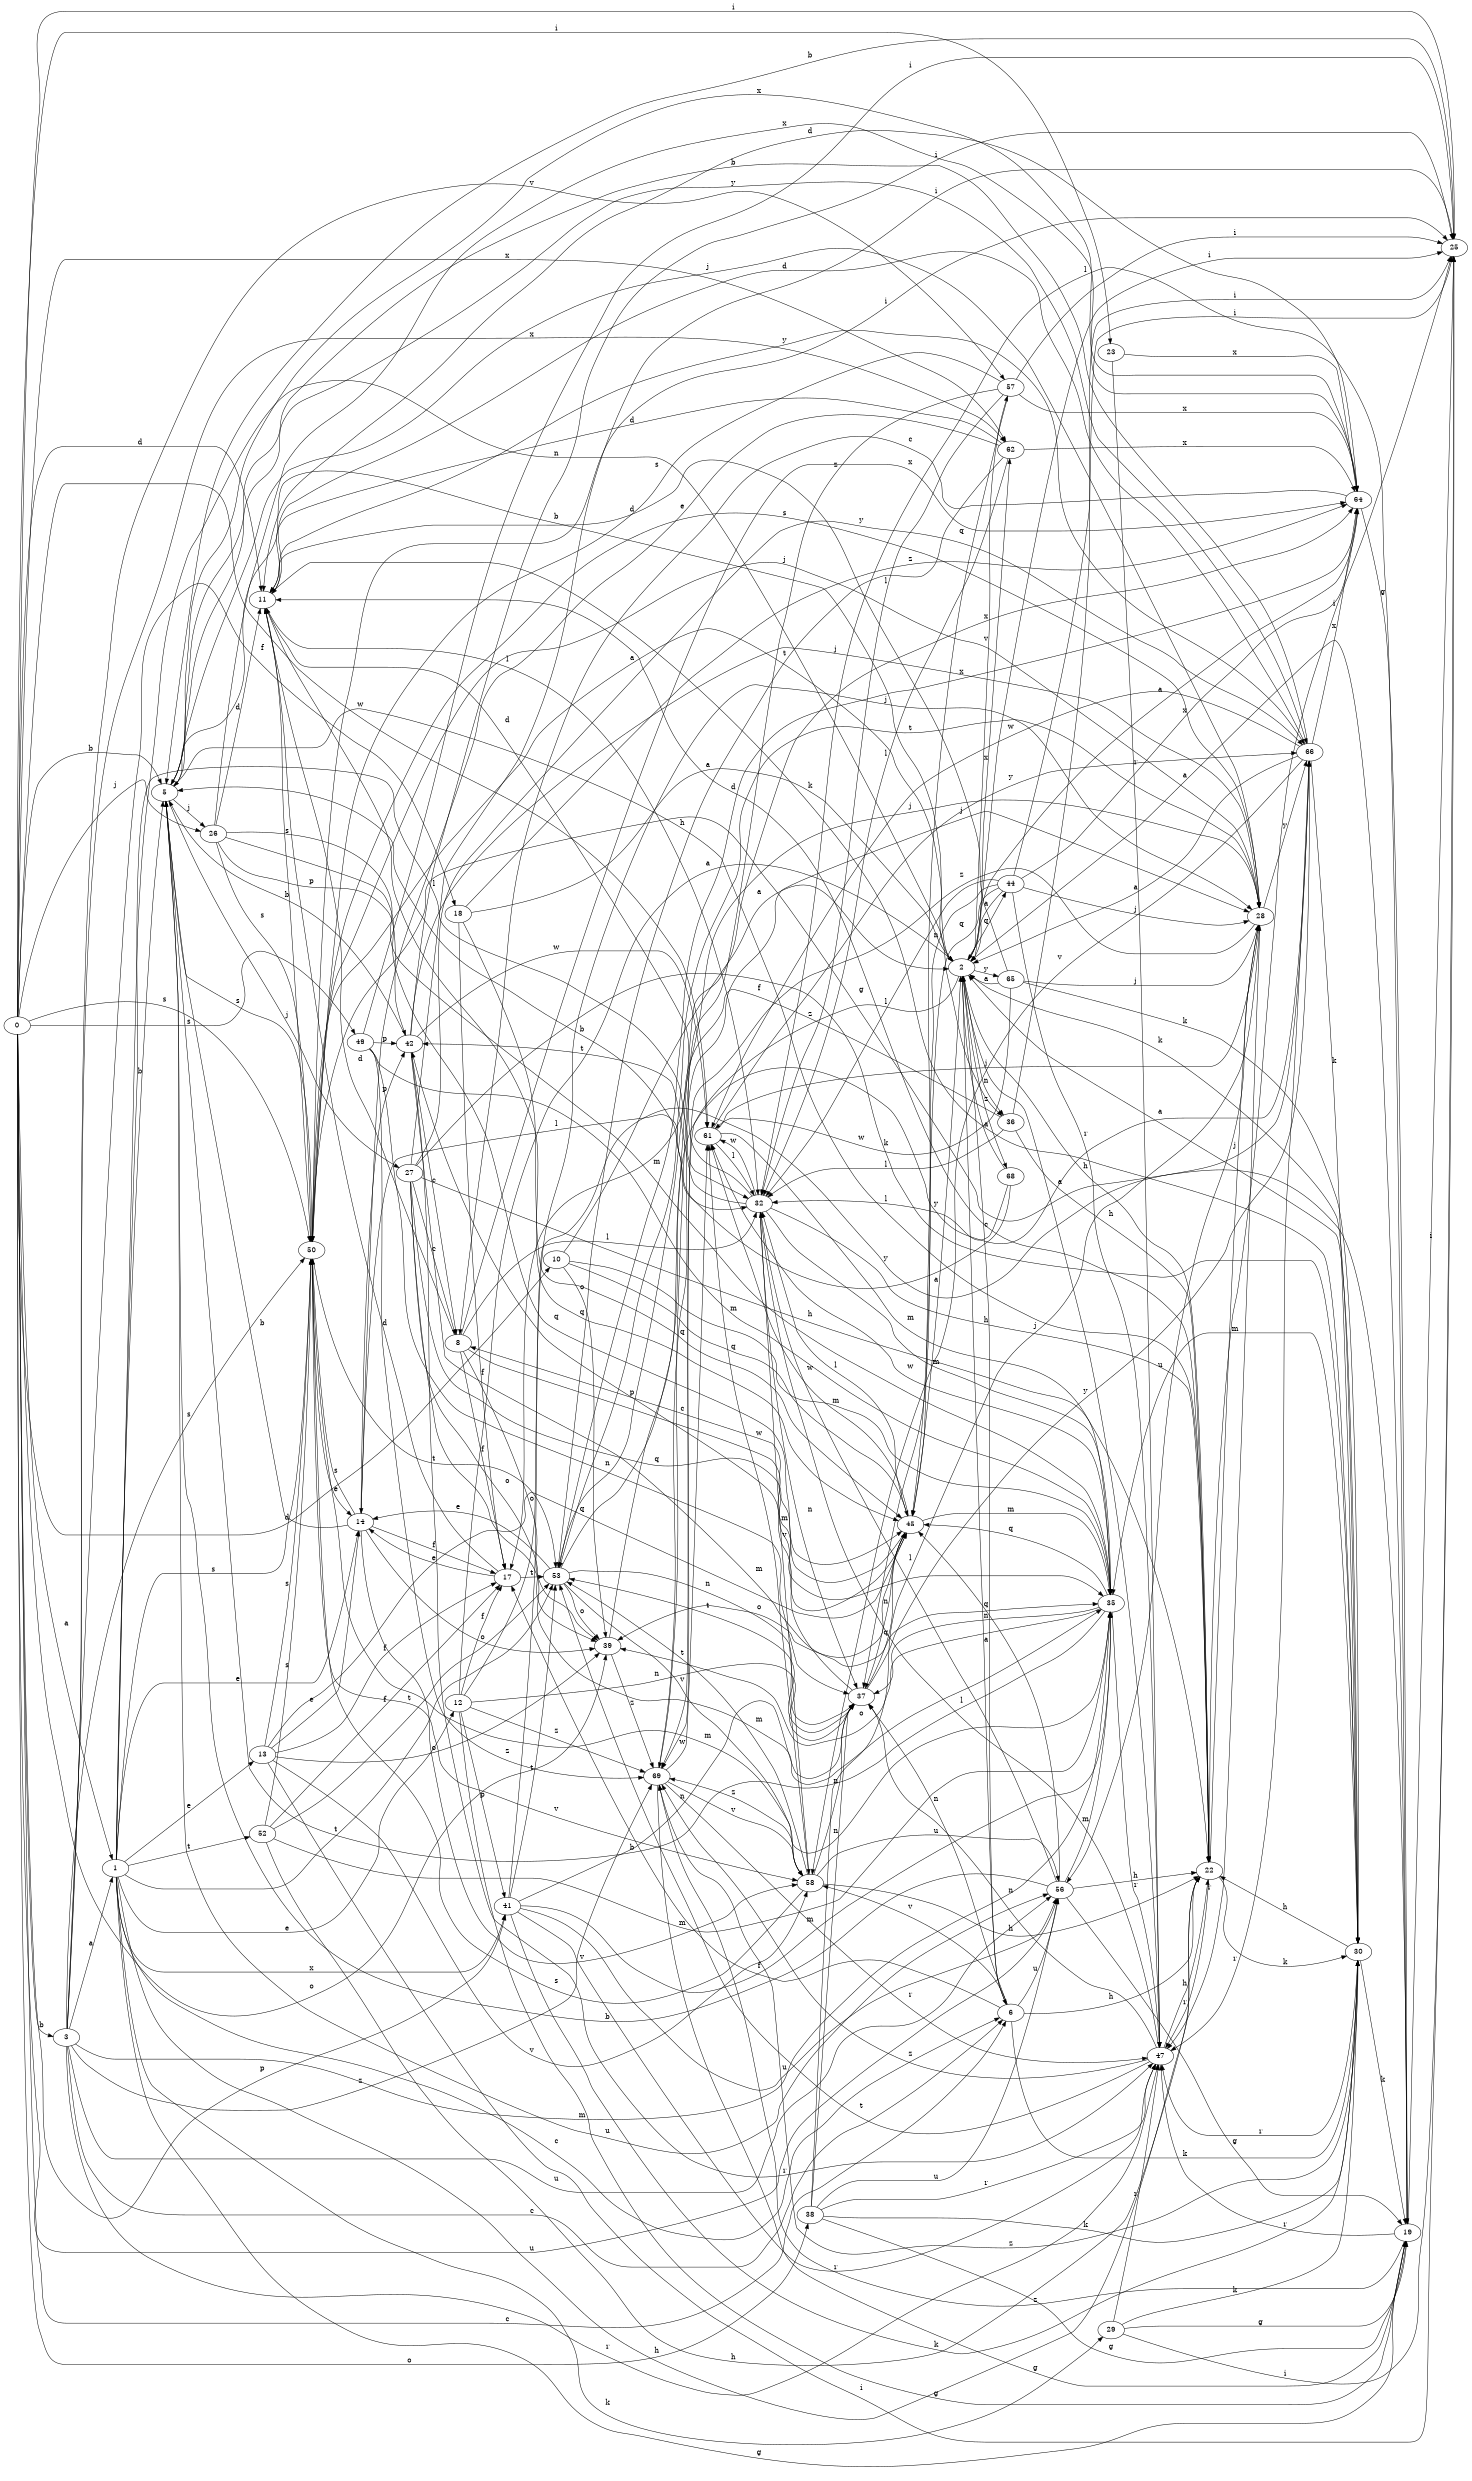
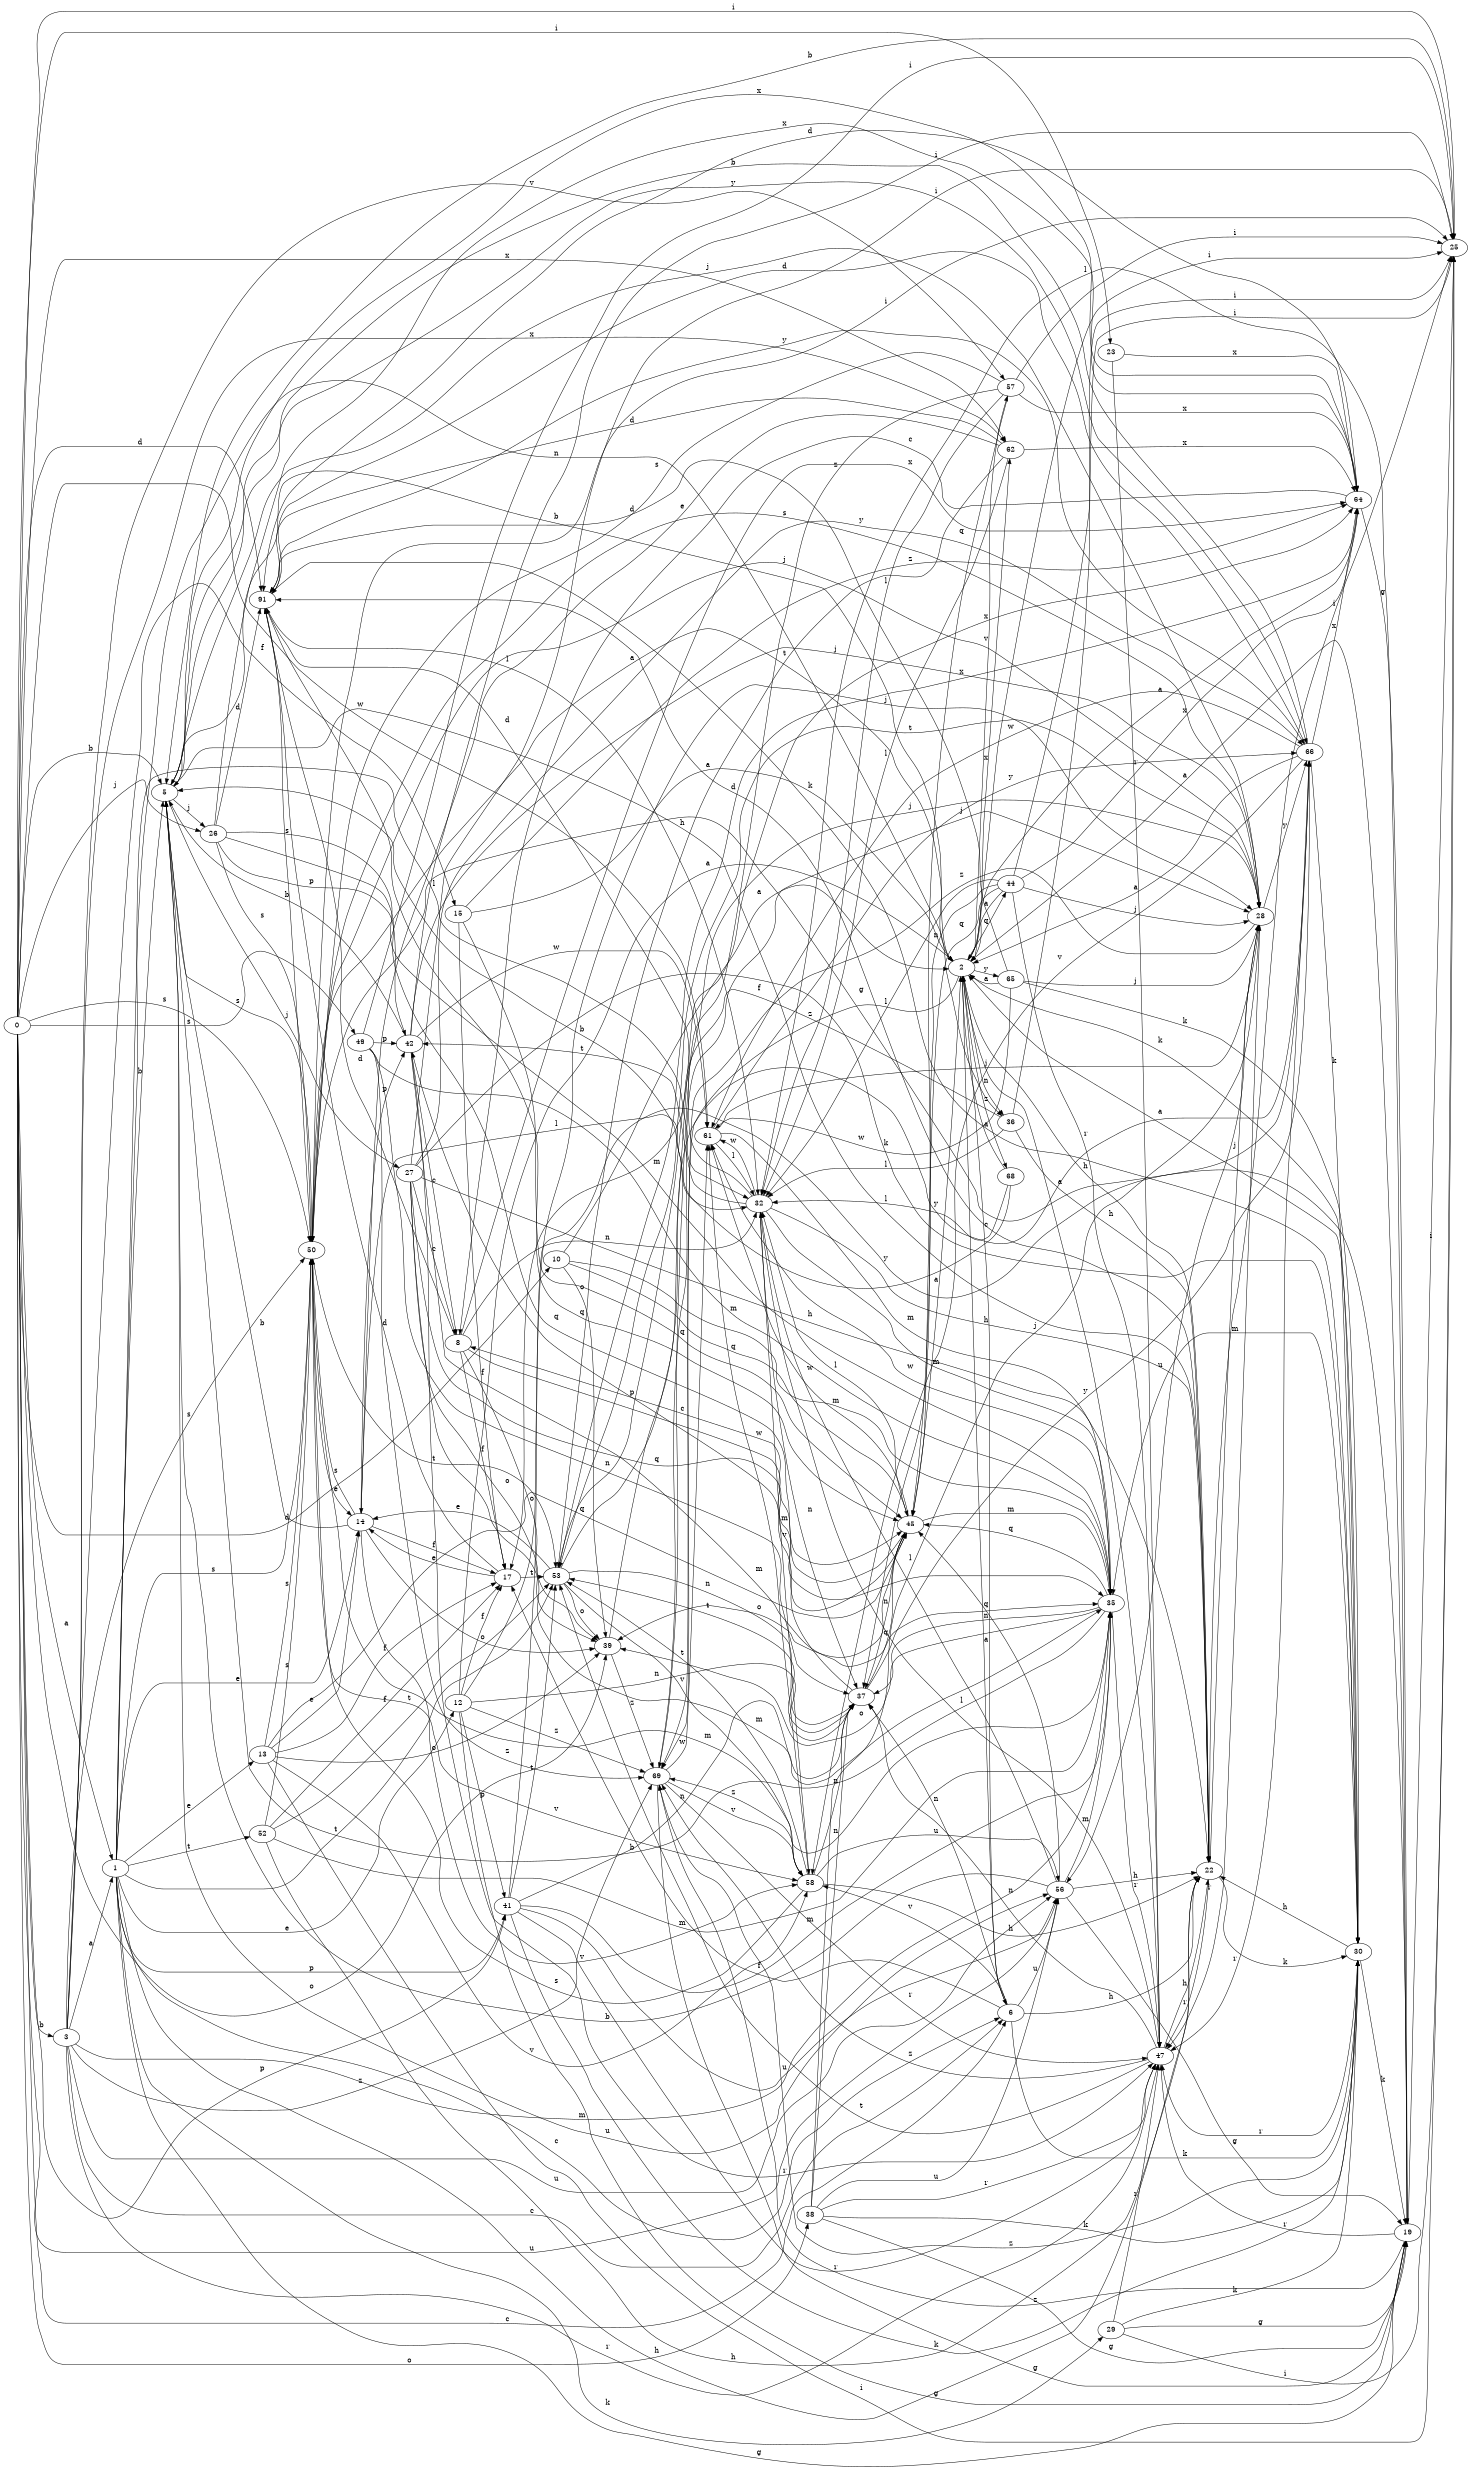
node "11": label "11" -> "91"
node "18": label "18" -> "15"
edge "8" -> "32": label "l" -> "n"
edge "1" -> "41": label "x" -> "p"
